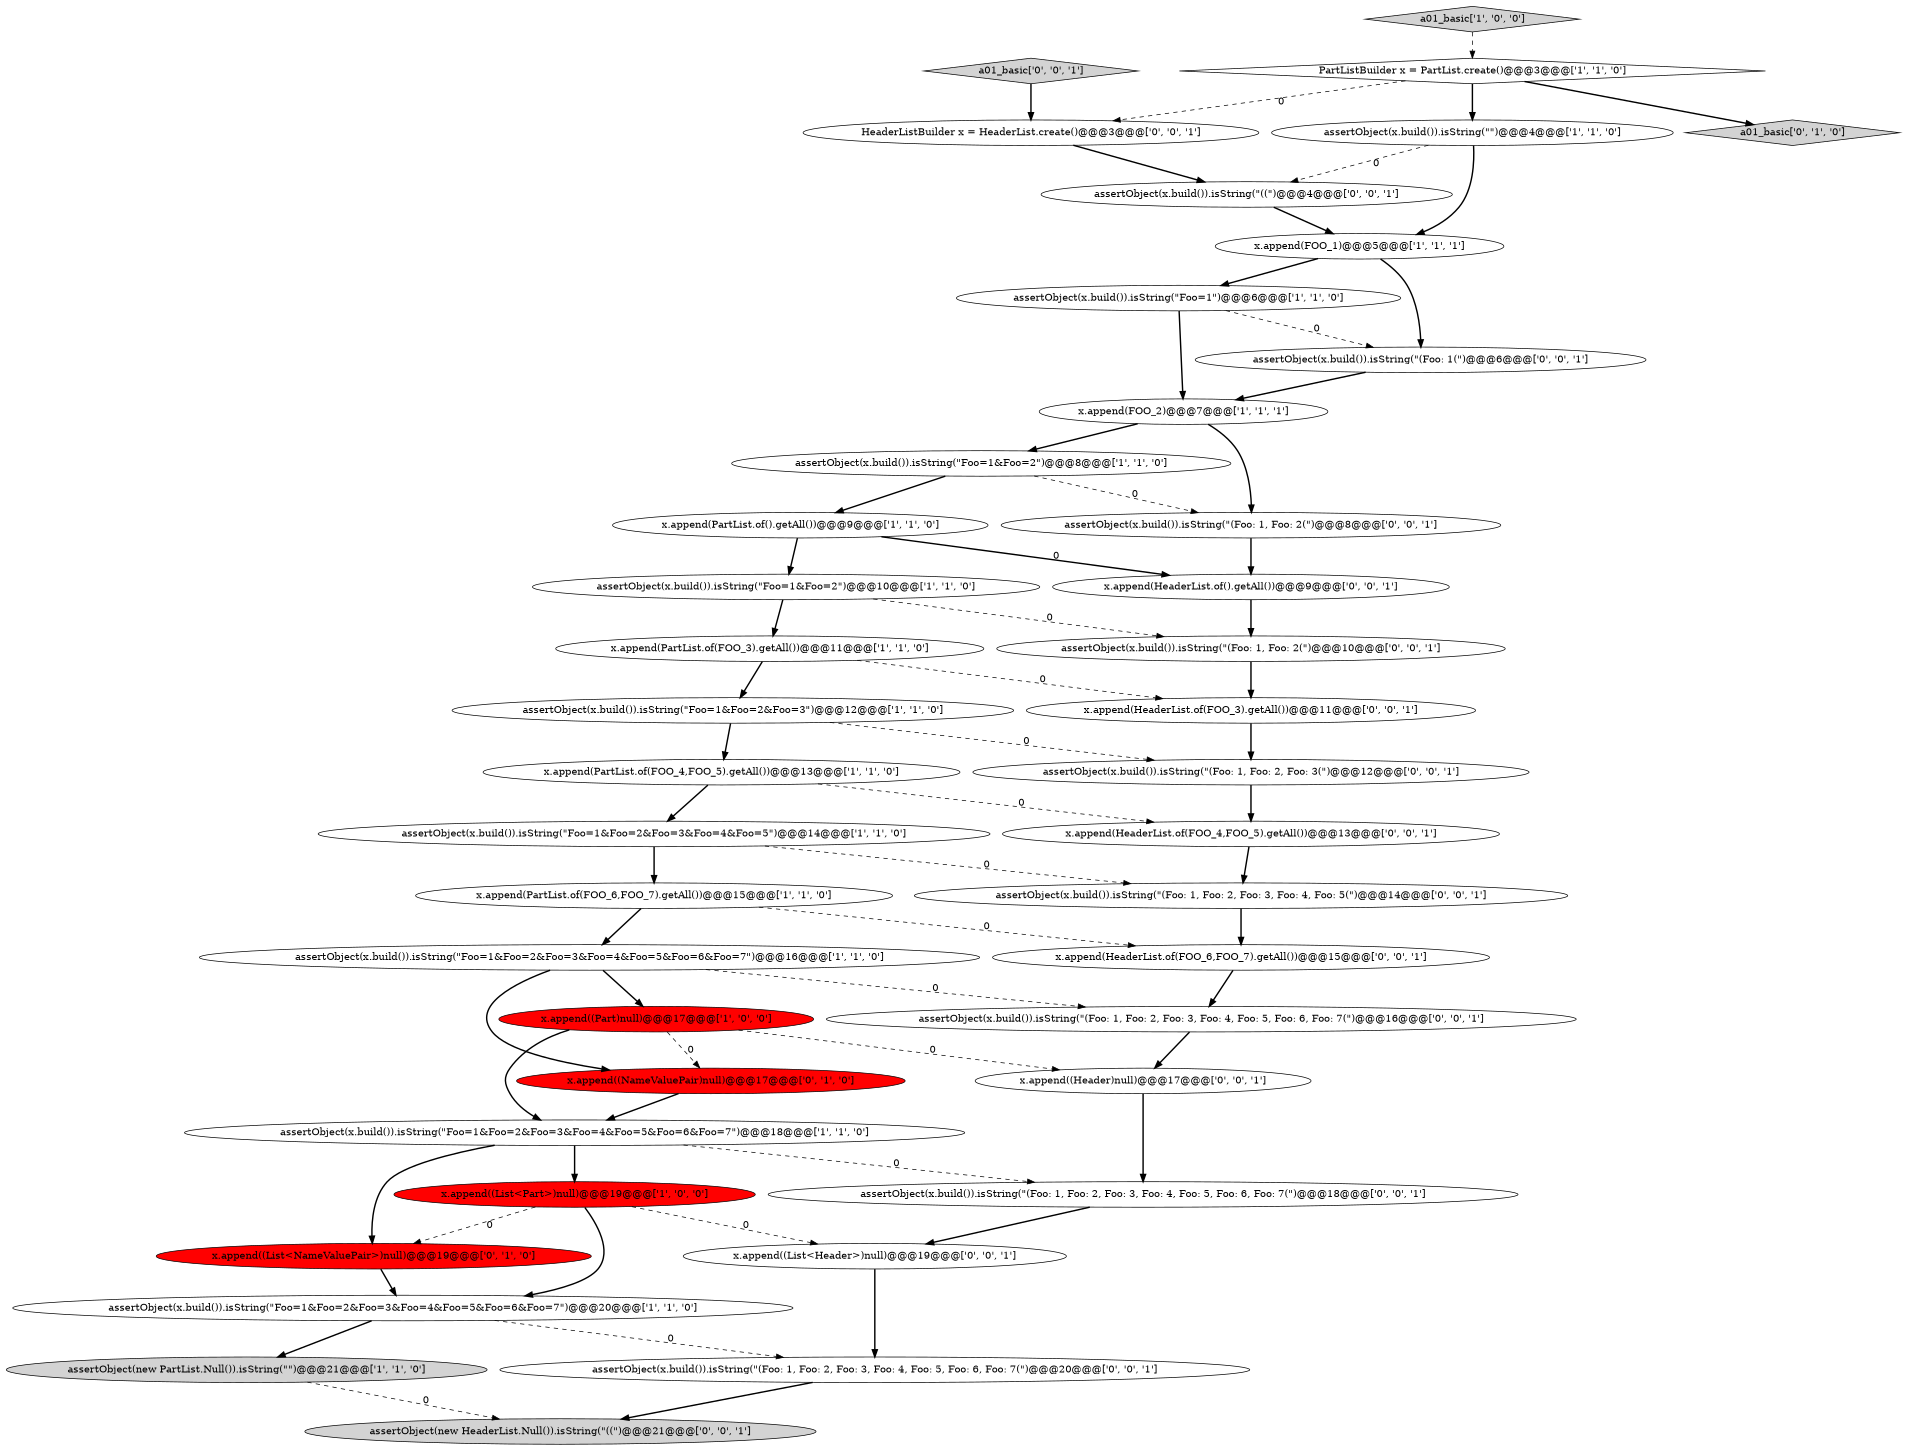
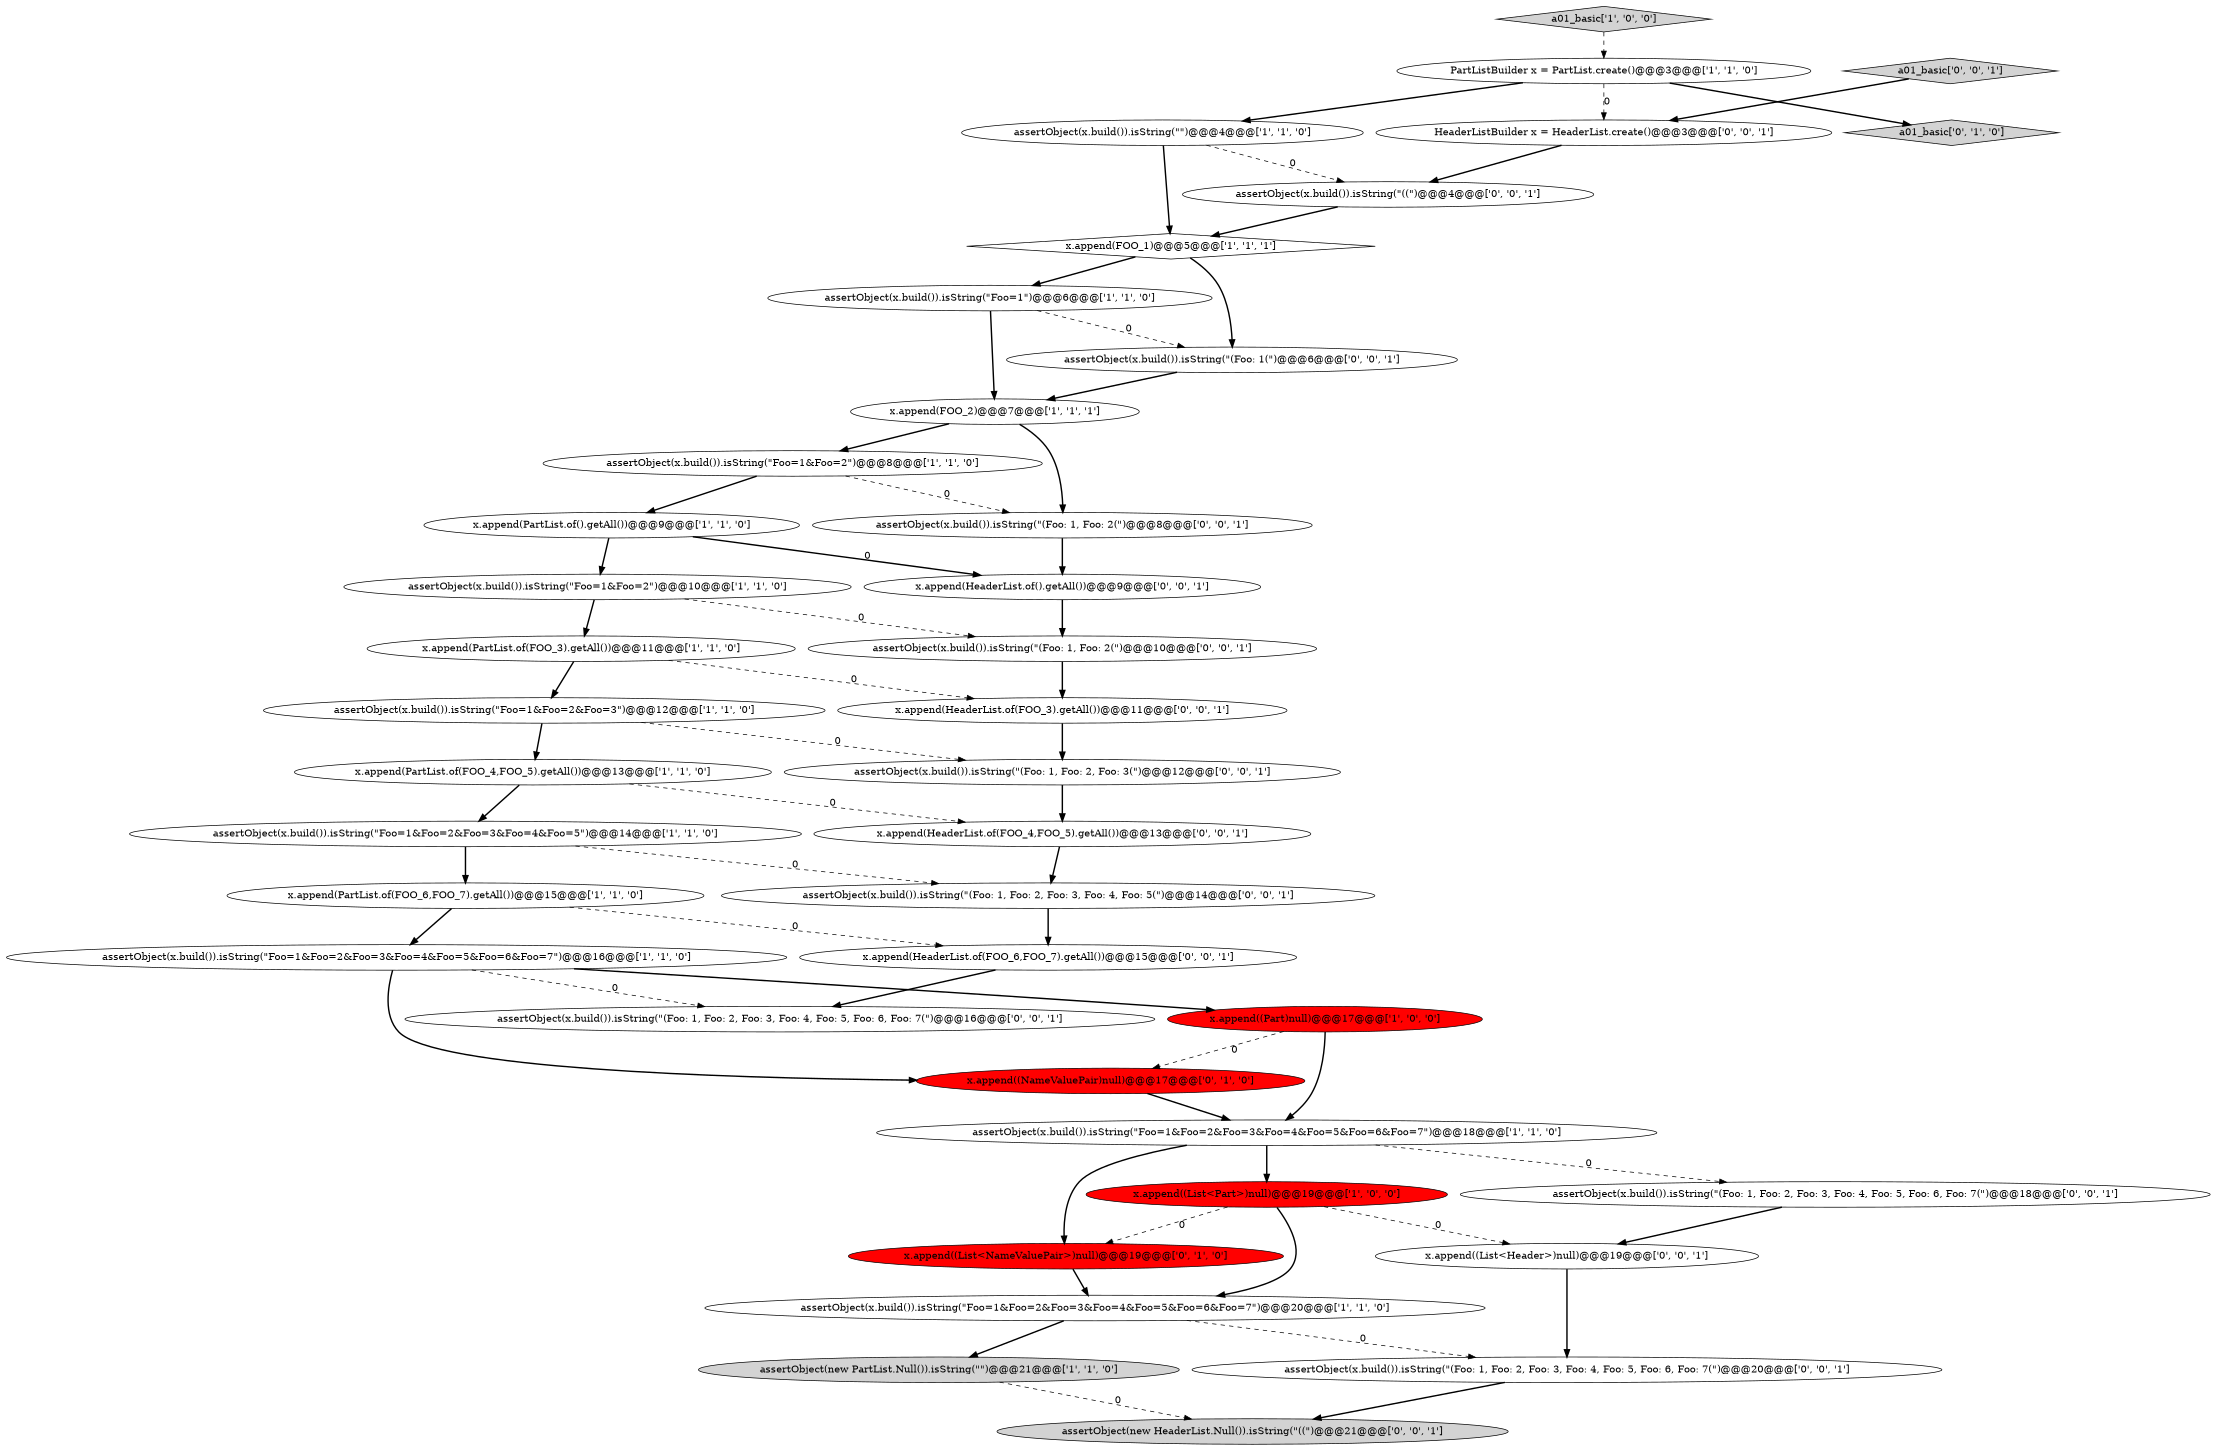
node "PartListBuilder x = PartList.create()@@@3@@@['1', '1', '0']": shape diamond -> ellipse
node "x.append(FOO_1)@@@5@@@['1', '1', '1']": shape ellipse -> diamond
node "x.append((Header)null)@@@17@@@['0', '0', '1']": removed
